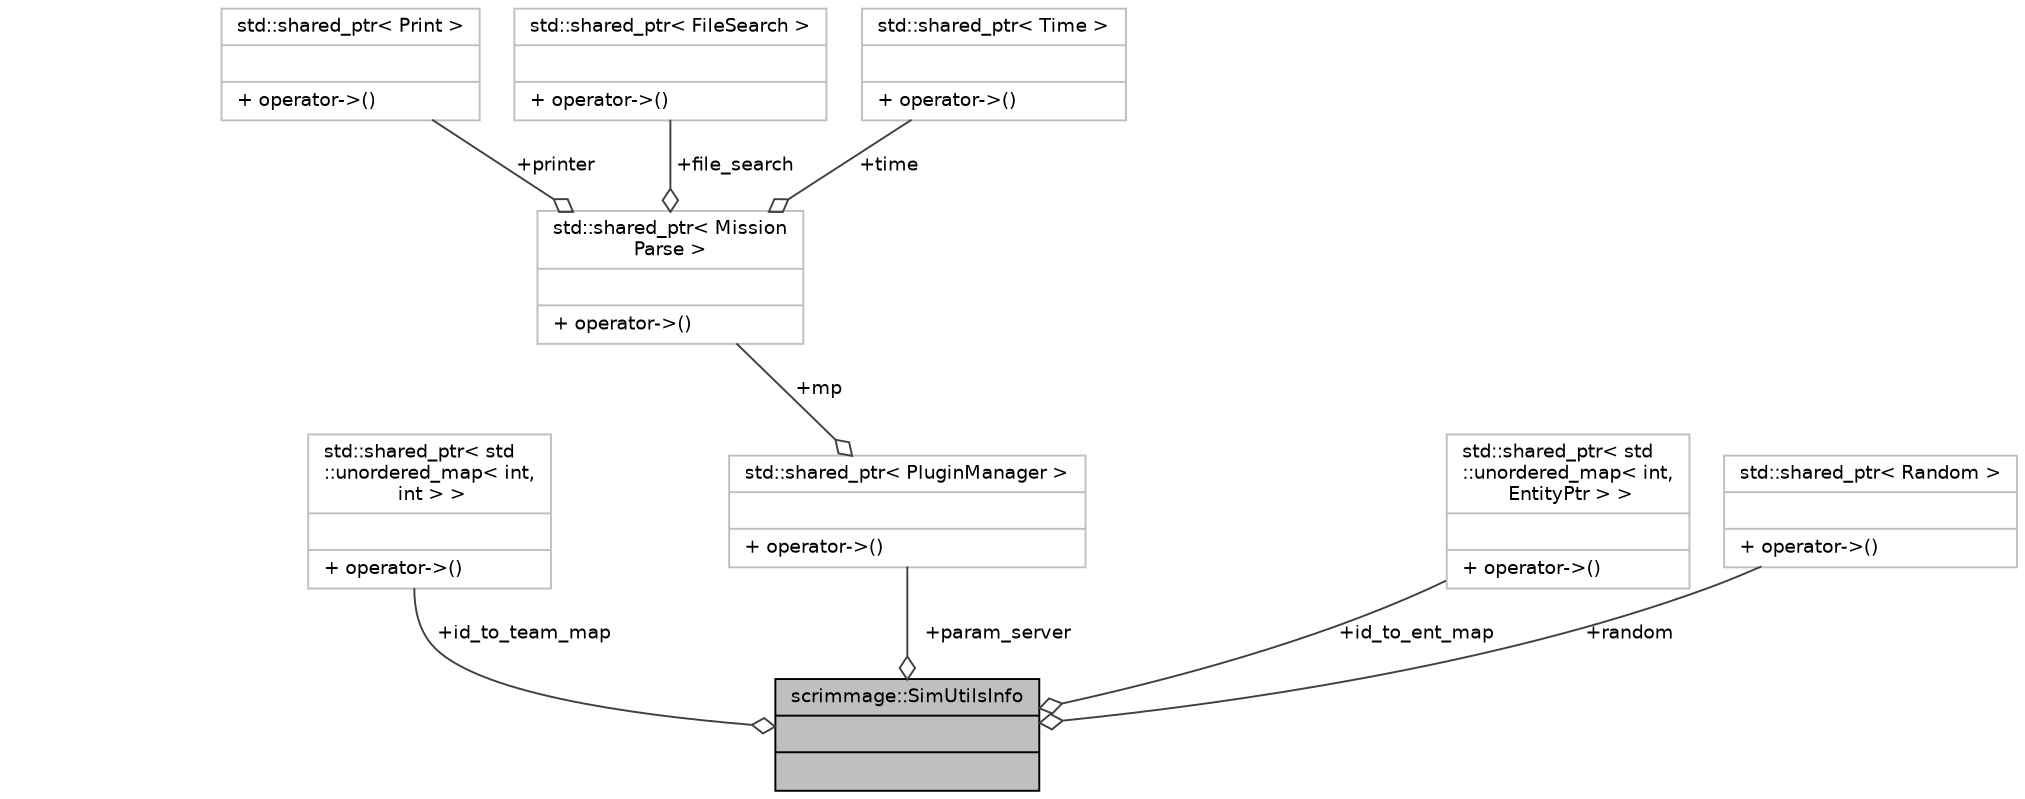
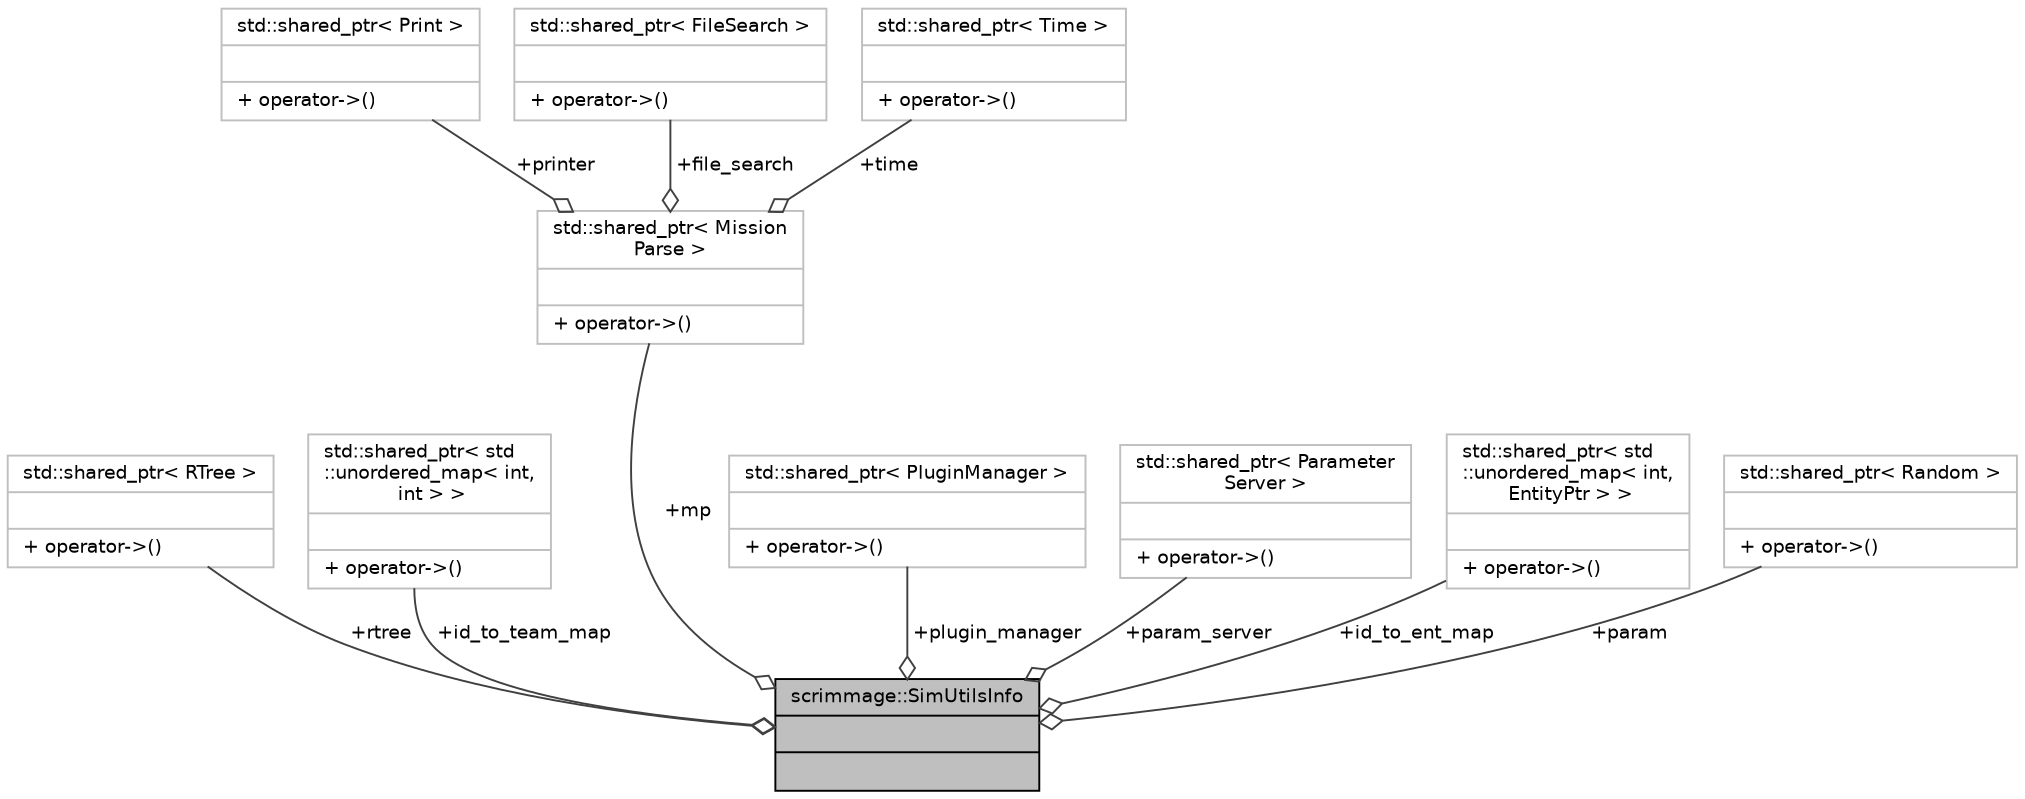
edge "std::shared_ptr< Mission" -> "std::shared_ptr< PluginManager >": now "std::shared_ptr< Mission" -> "scrimmage::SimUtilsInfo"
node "std::shared_ptr< RTree >": added
node "std::shared_ptr< Parameter": added
edge "std::shared_ptr< PluginManager >" -> "scrimmage::SimUtilsInfo": label " +param_server" -> " +plugin_manager"
edge "std::shared_ptr< Random >" -> "scrimmage::SimUtilsInfo": label " +random" -> " +param"
